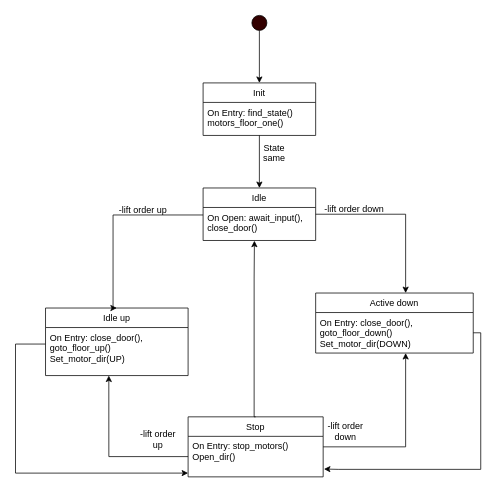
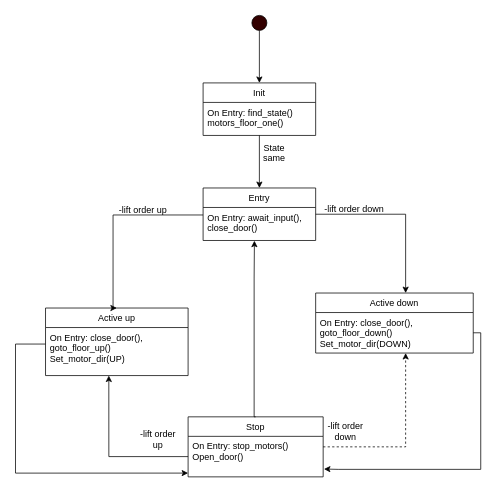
node "Idle": label "Idle" -> "Entry"
node "On Open: await_input(), close_door()": label "On Open: await_input(), close_door()" -> "On Entry: await_input(), close_door()"
node "Idle up": label "Idle up" -> "Active up"
edge "Stop" -> "On Entry: close_door(), goto_floor_down() Set_motor_dir(DOWN)": style solid -> dashed
node "On Entry: stop_motors() Open_dir()": label "On Entry: stop_motors() Open_dir()" -> "On Entry: stop_motors() Open_door()"
